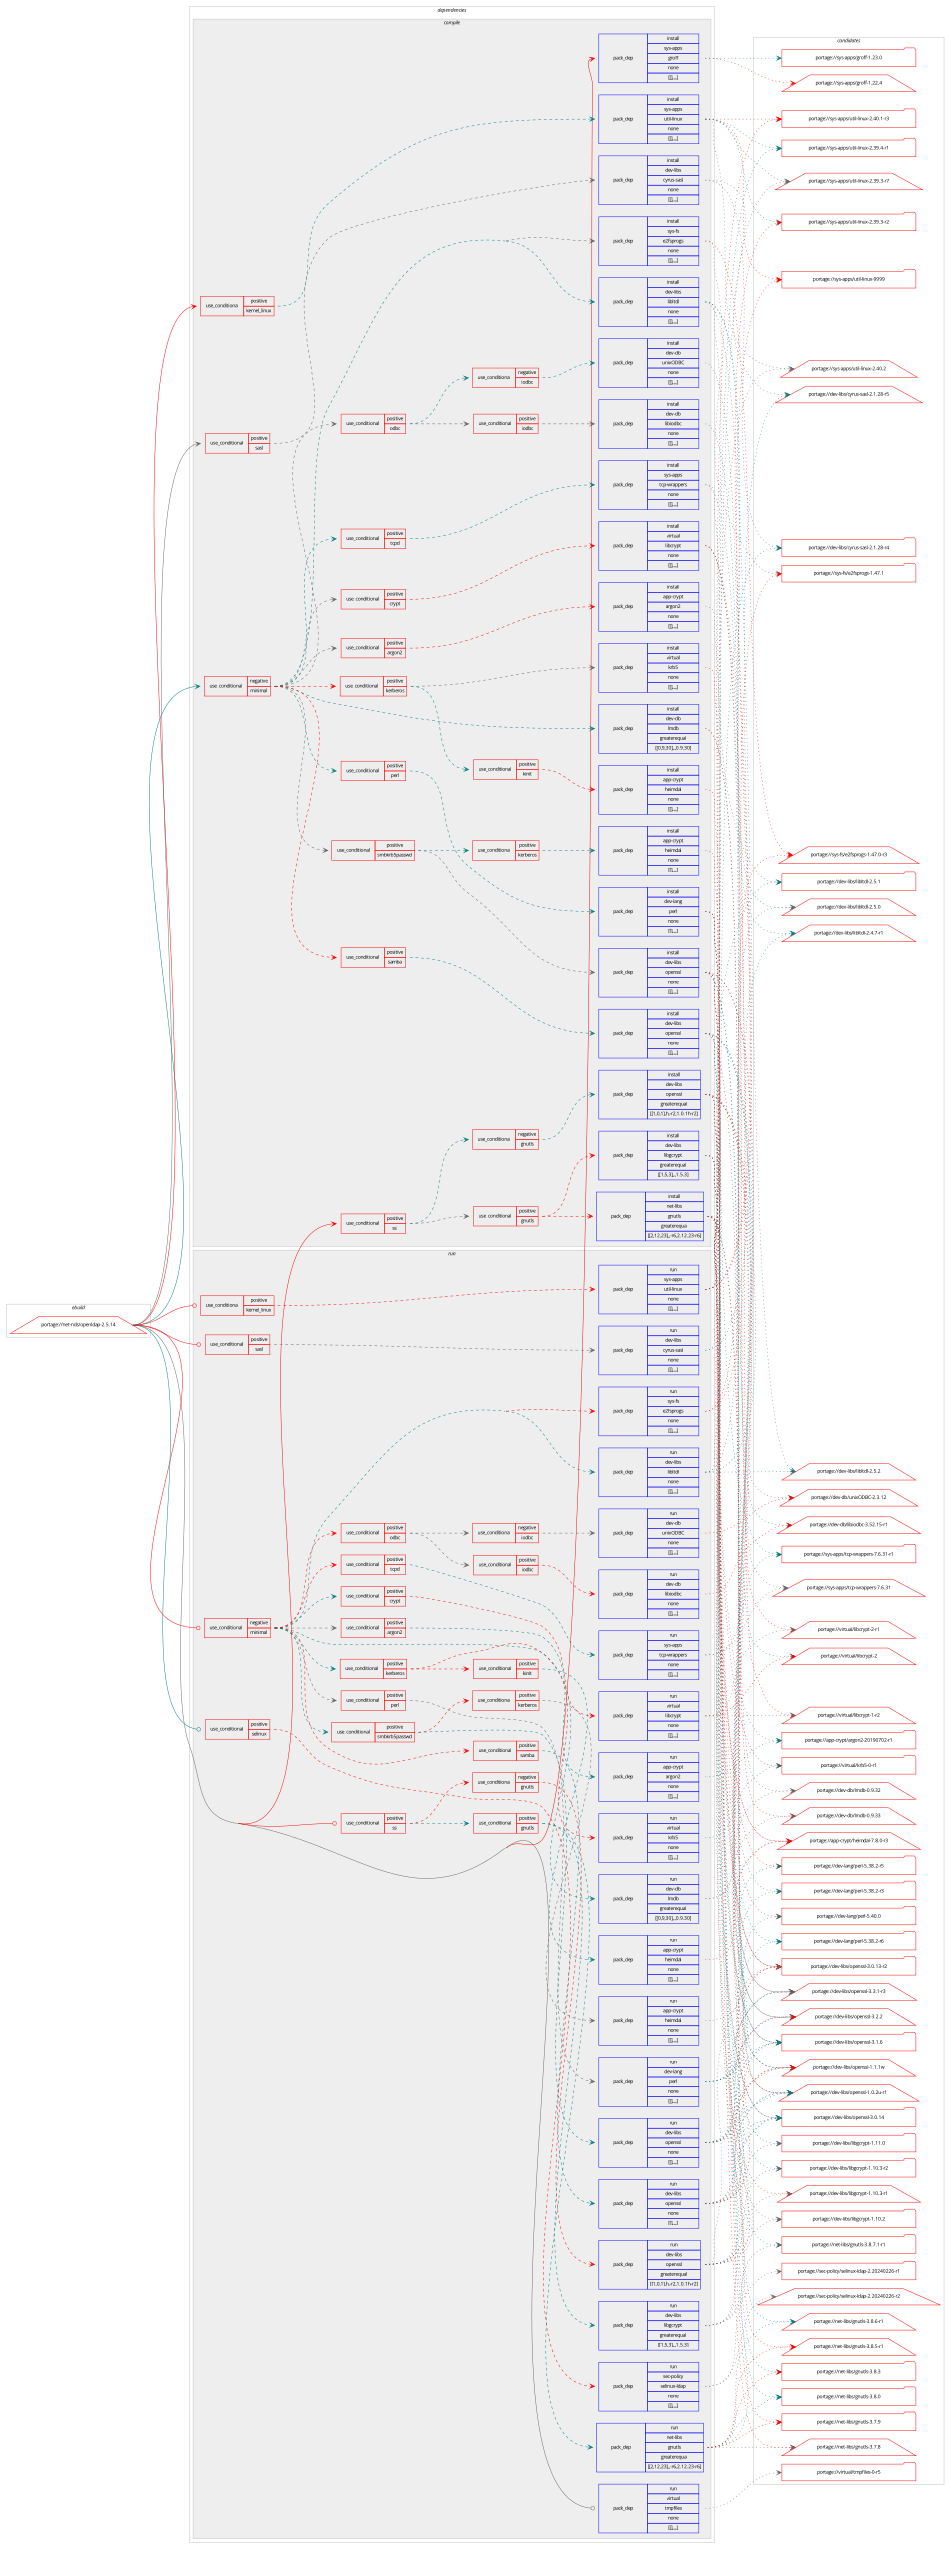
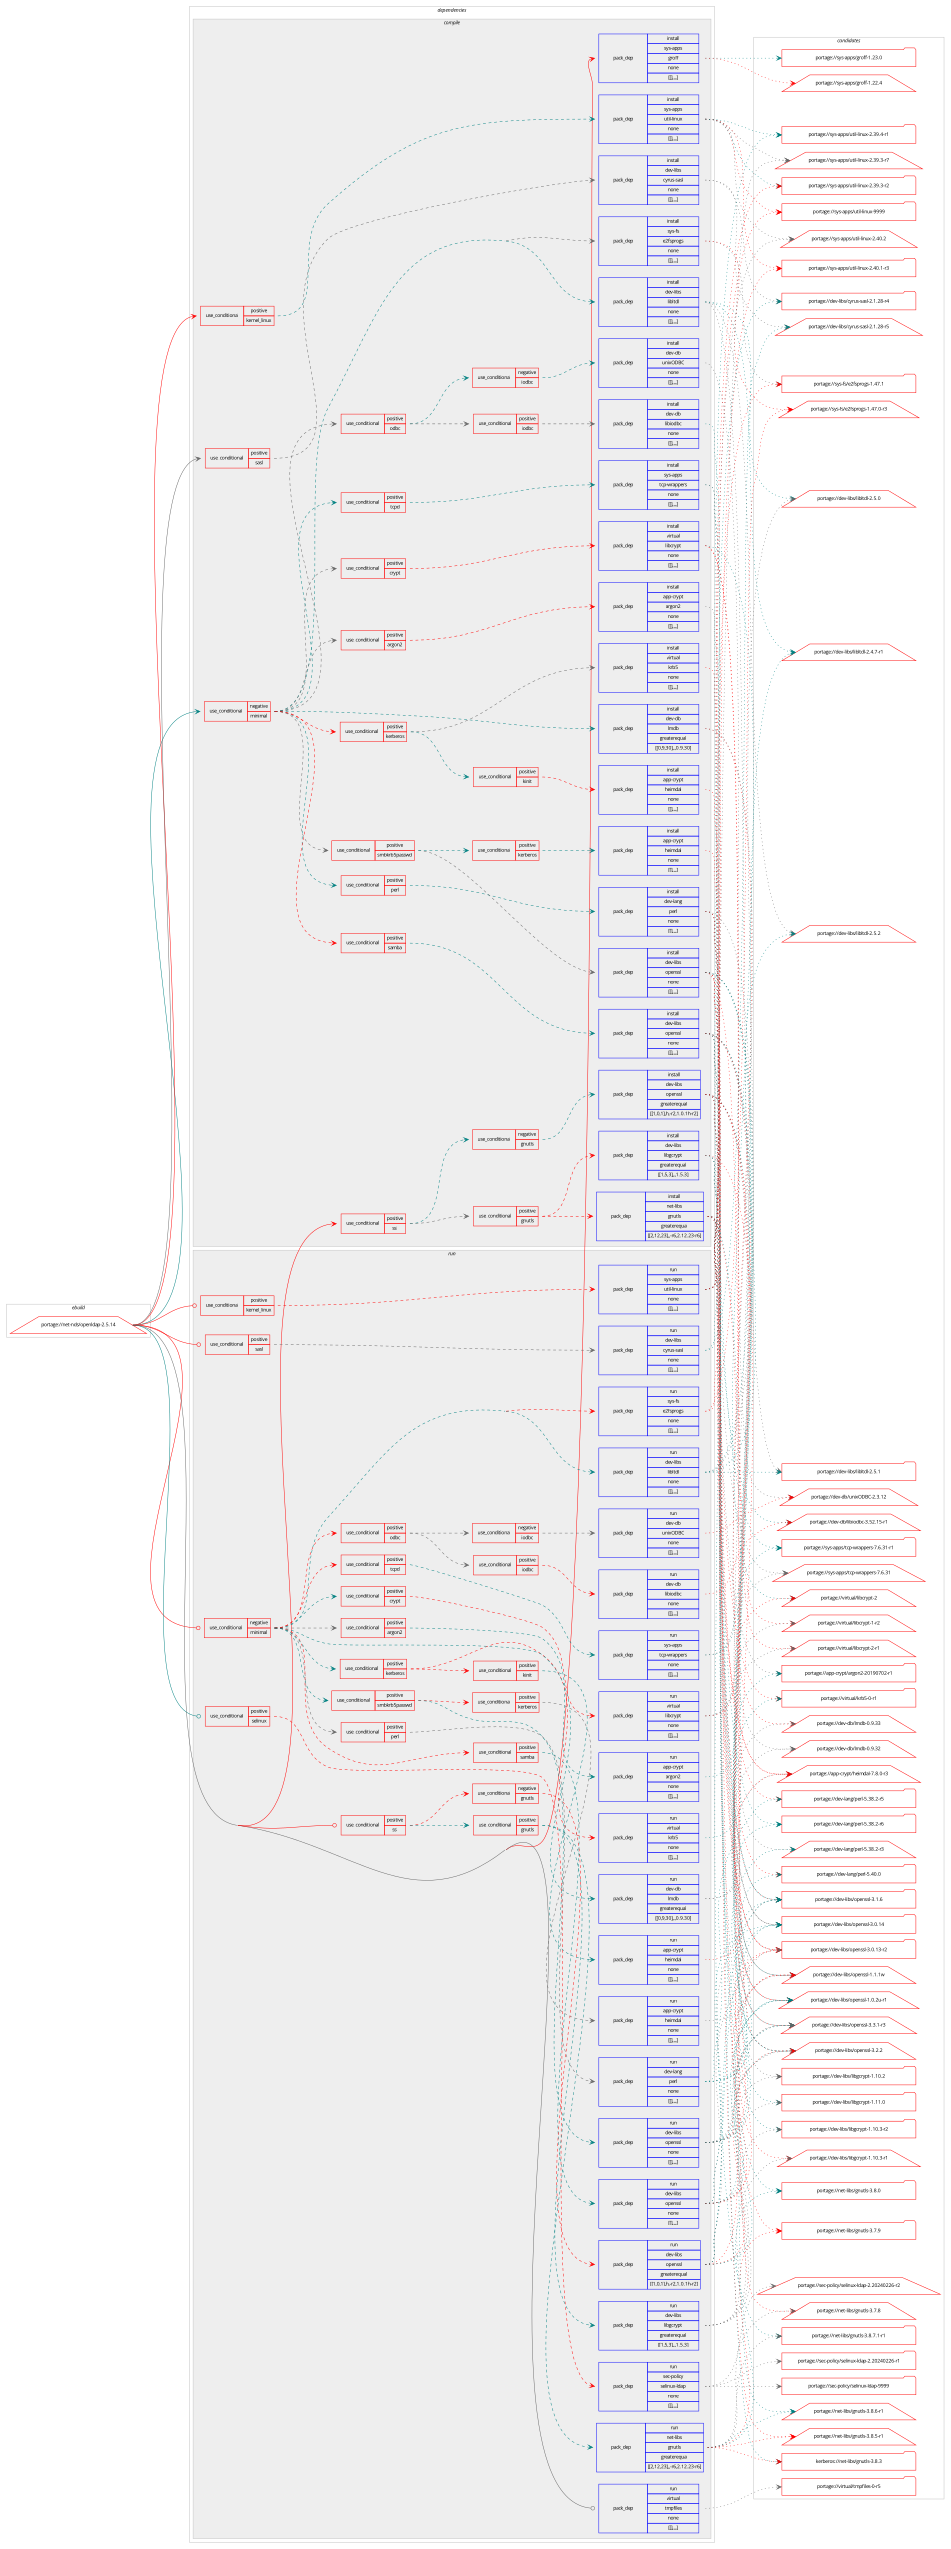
node "portage://dev-lang/perl-5.38.2-r3": shape folder -> trapezium
node "portage://net-libs/gnutls-3.8.3": label "portage://net-libs/gnutls-3.8.3" -> "kerberos://net-libs/gnutls-3.8.3"
node "portage://sec-policy/selinux-ldap-9999": added
